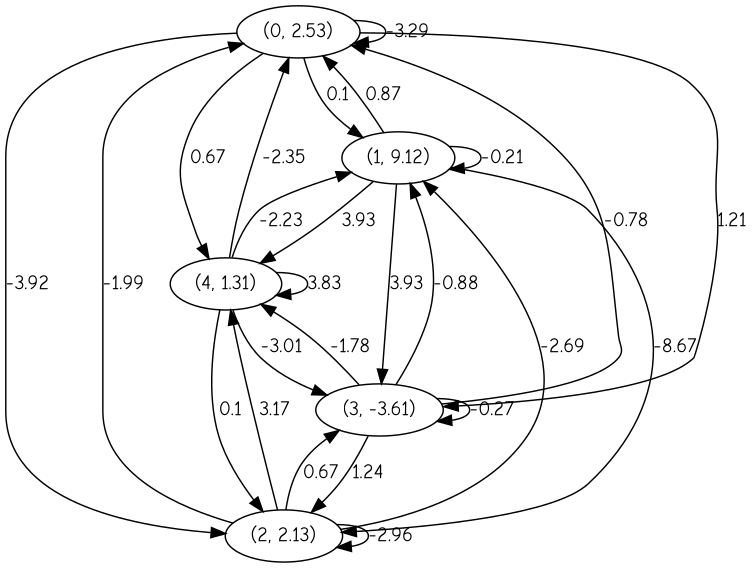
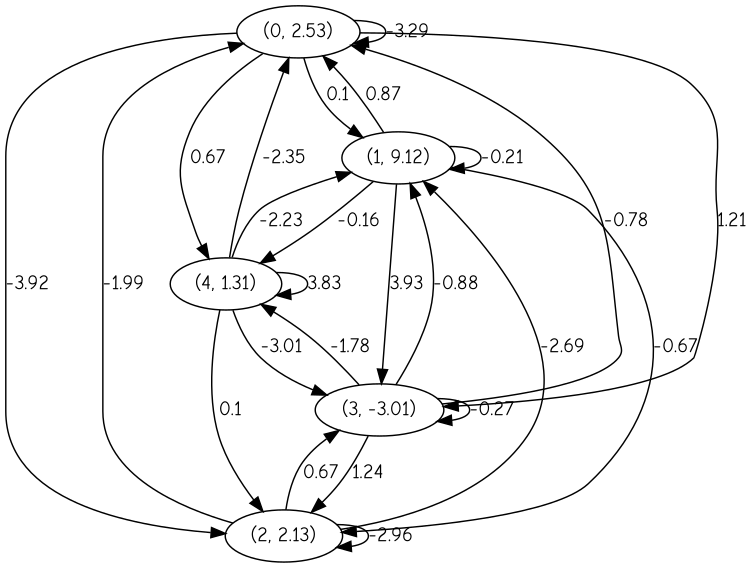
edge "(1, 9.12)" -> "(4, 1.31)": label "3.93" -> "-0.16"
edge "(1, 9.12)" -> "(2, 2.13)": label "-8.67" -> "-0.67"
node "(3, -3.61)": label "(3, -3.61)" -> "(3, -3.01)"
edge "(2, 2.13)" -> "(4, 1.31)": removed, label "3.17"
